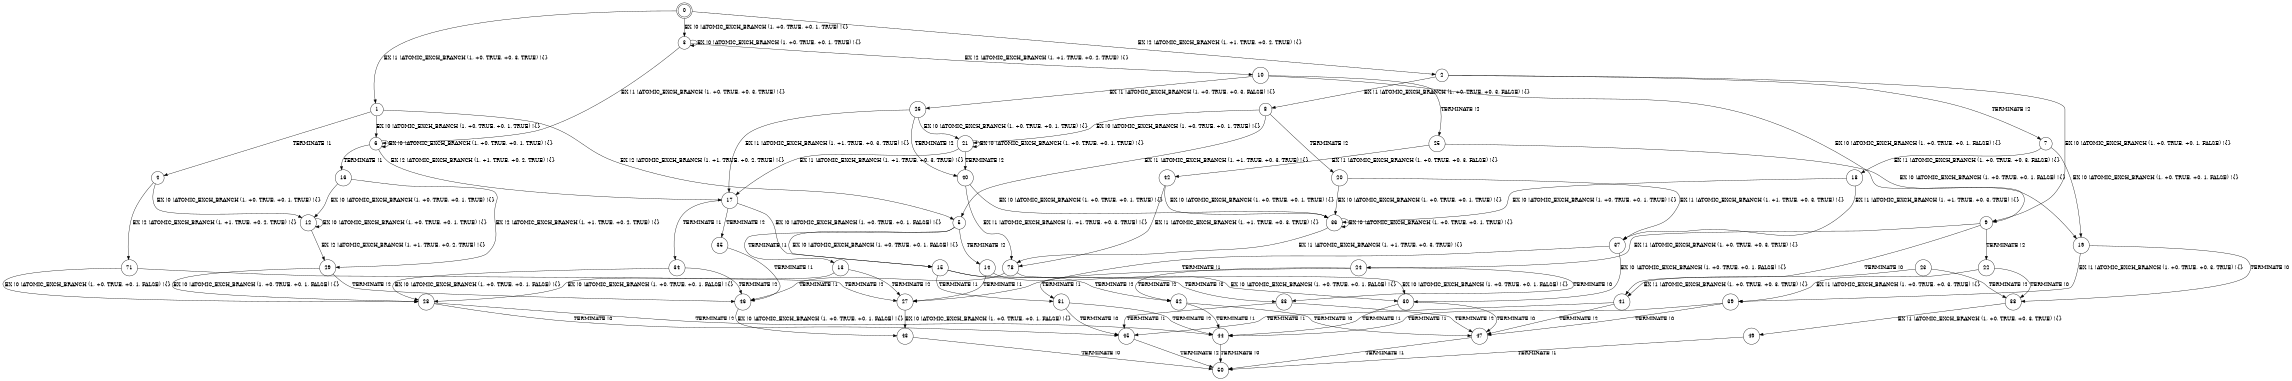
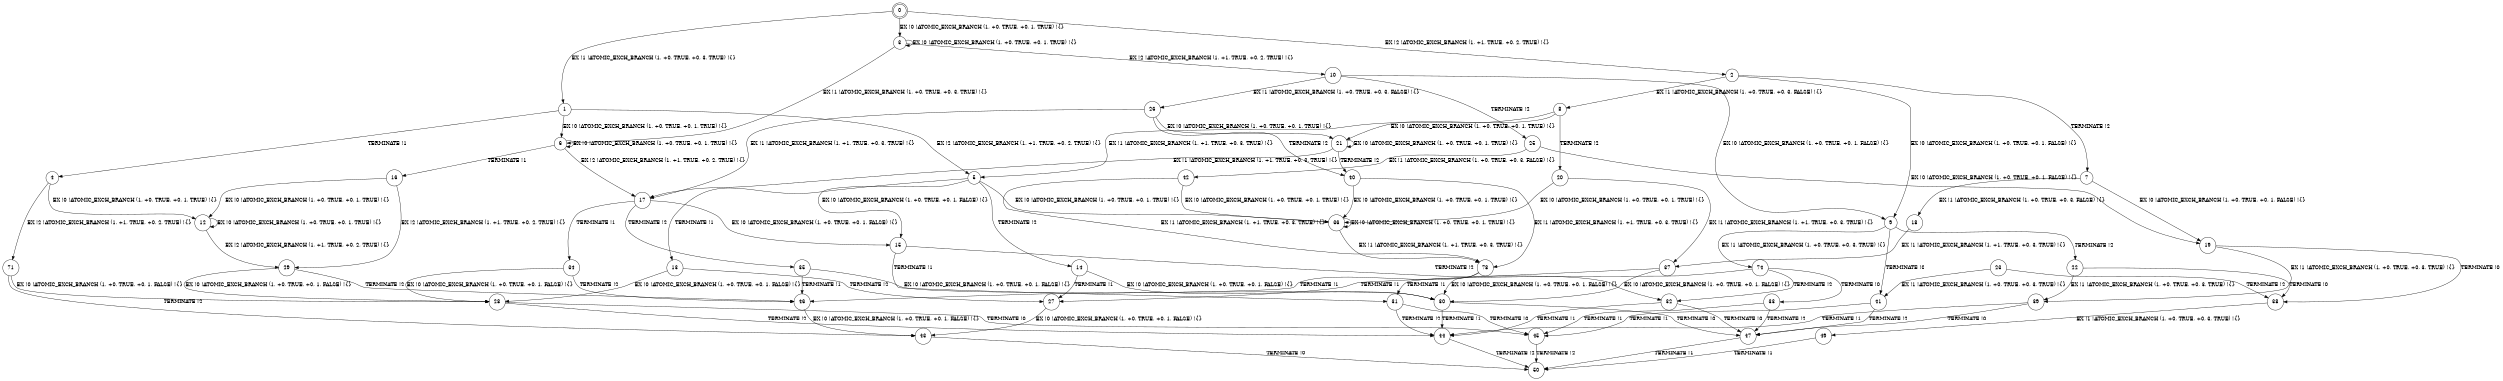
edge "18" -> "36": now "5" -> "36"
node "24": label "24" -> "74"
edge "71" -> "27": now "71" -> "43"
edge "15" -> "33": removed, label "TERMINATE !0"
edge "35" -> "30": added, label "EX !0 !ATOMIC_EXCH_BRANCH (1, +0, TRUE, +0, 1, FALSE) !{}"
edge "44" -> "50": label "TERMINATE !0" -> "TERMINATE !2"
